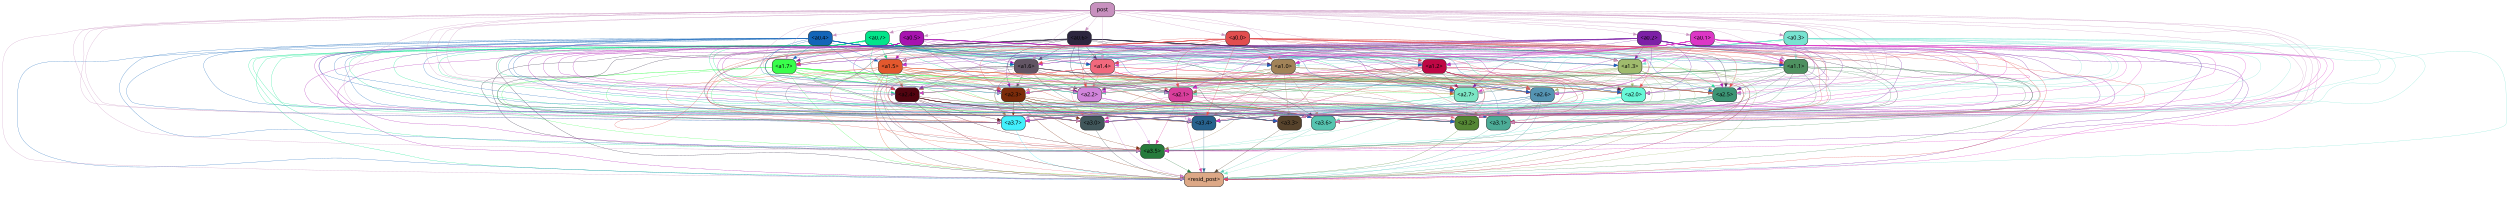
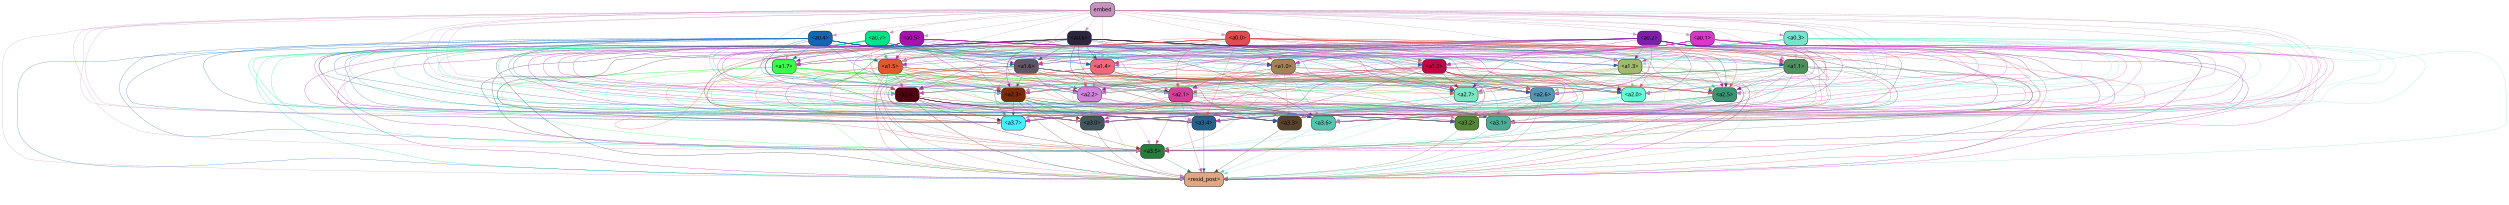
node "post": label "post" -> "embed"
